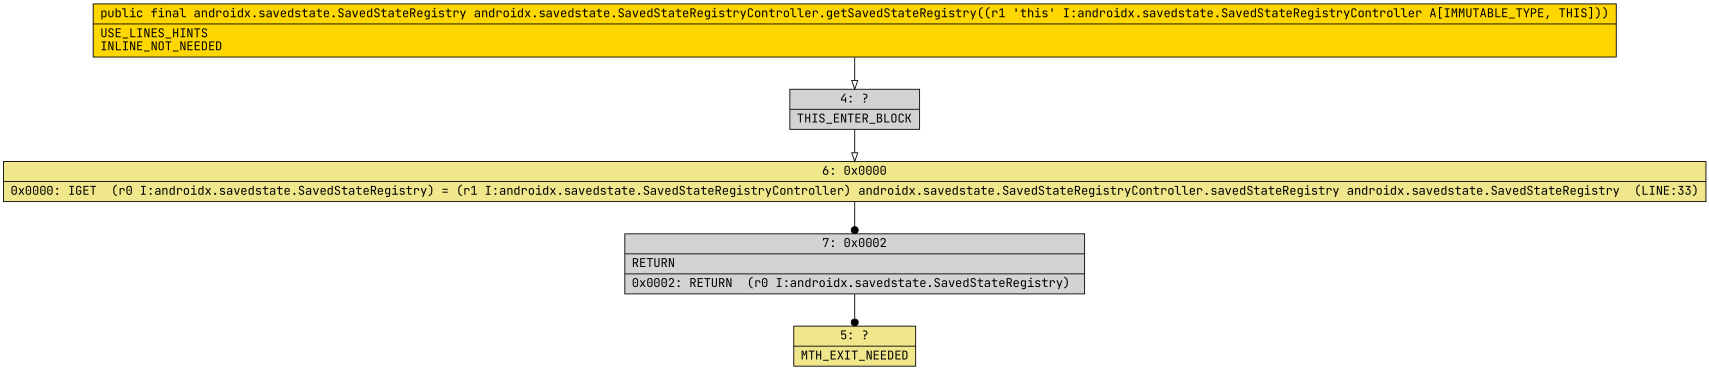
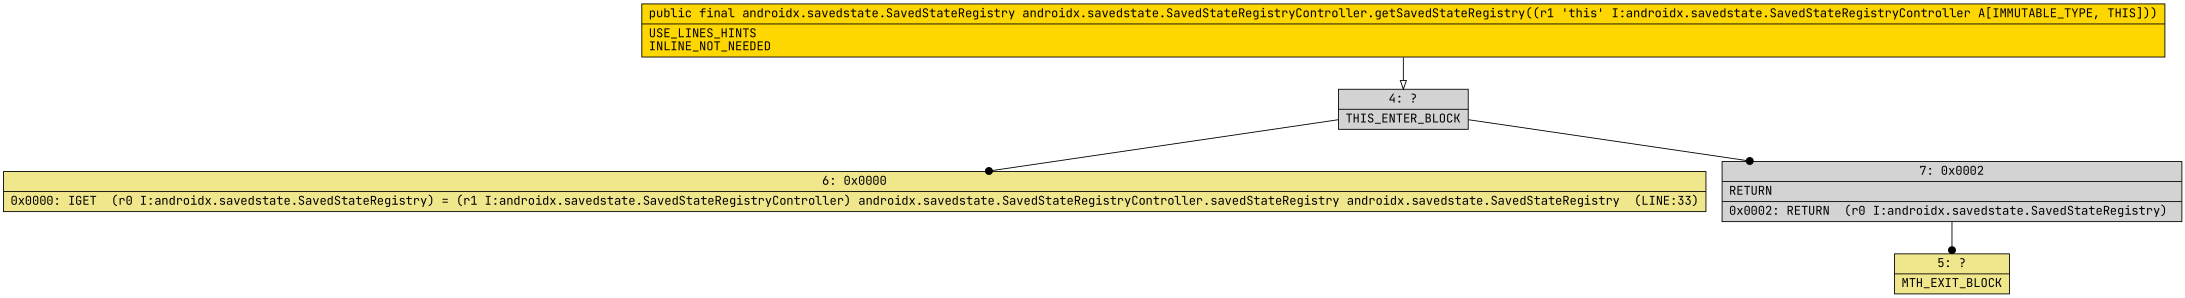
edge "4: ?" -> "6: 0x0000": arrowhead onormal -> dot
edge "6: 0x0000" -> "7: 0x0002": now "4: ?" -> "7: 0x0002"
node "5: ?": text "MTH_EXIT_NEEDED" -> "MTH_EXIT_BLOCK"
